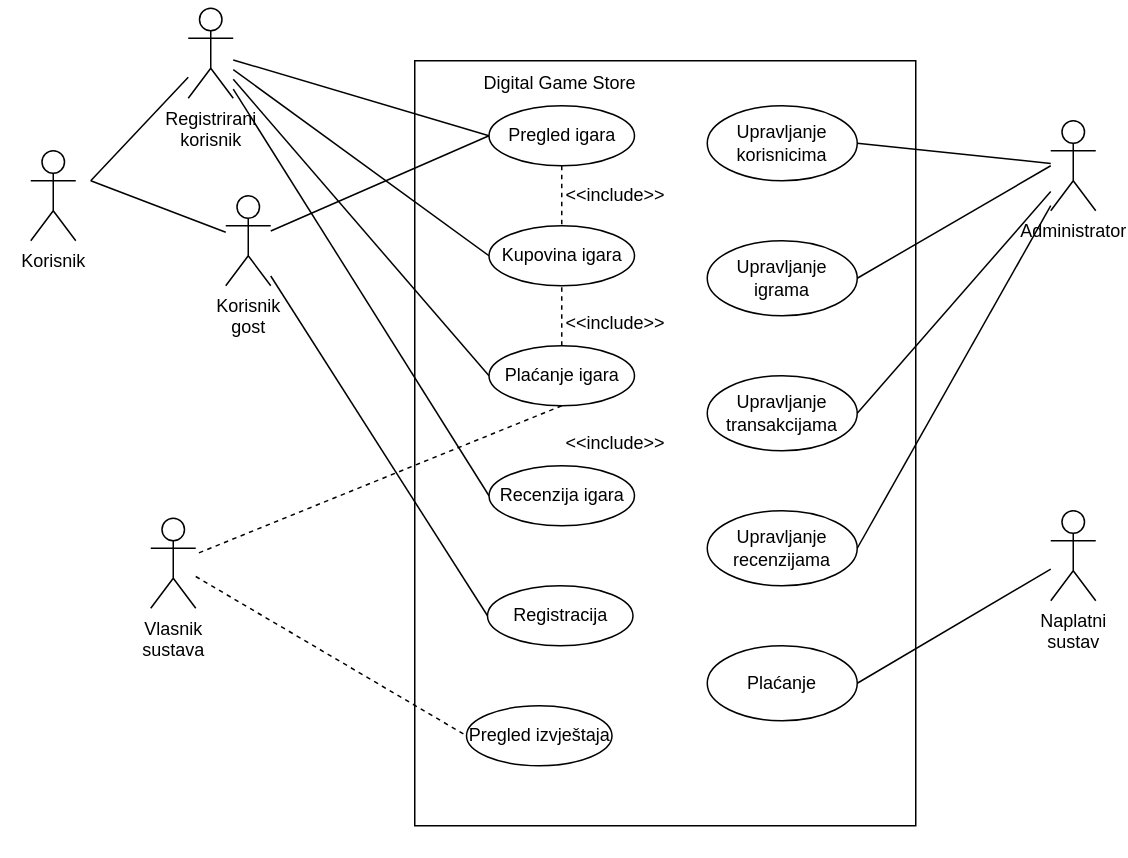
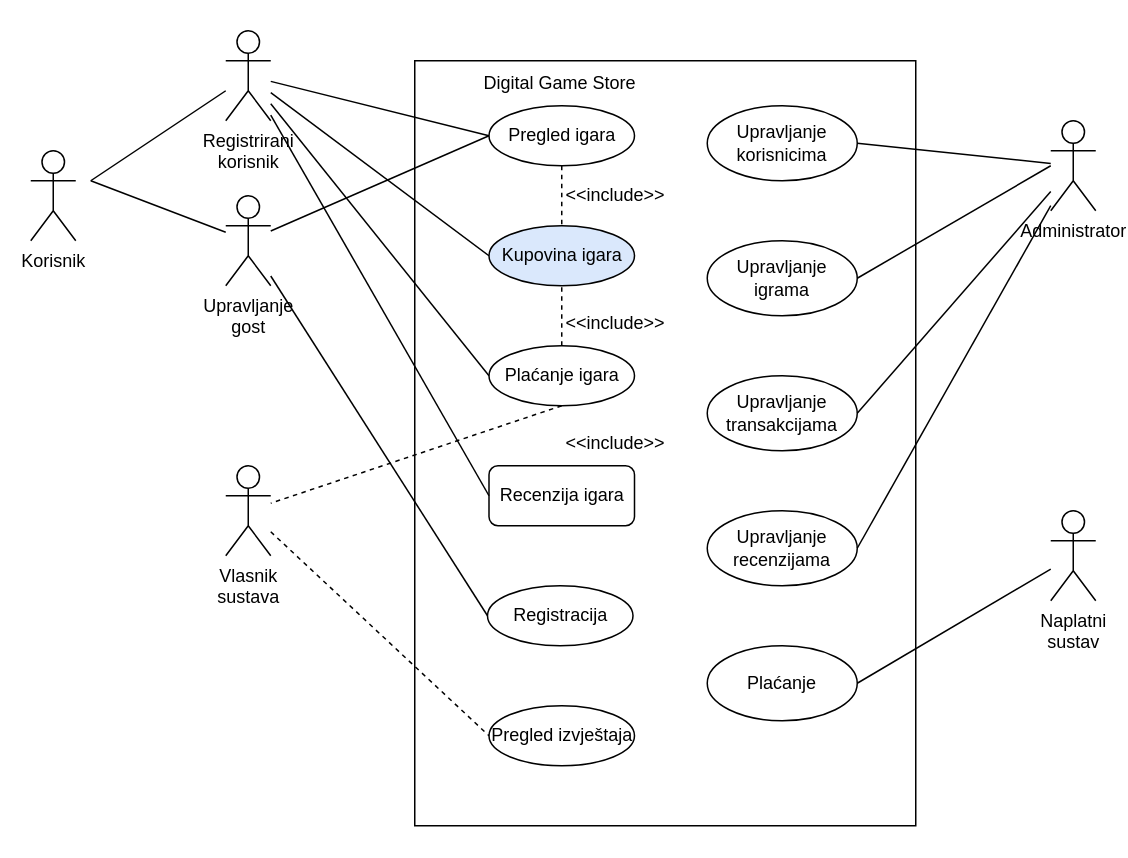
node "Registrirani korisnik": moved (211, 53) -> (248, 76)
node "Kupovina igara": fillcolor #ffffff -> #dae8fc
node "Korisnik gost": label "Korisnik gost" -> "Upravljanje gost"
node "Recenzija igara": shape ellipse -> rounded rectangle
node "Vlasnik sustava": moved (173, 563) -> (248, 511)
node "Pregled izvještaja": moved (539, 736) -> (562, 736)
